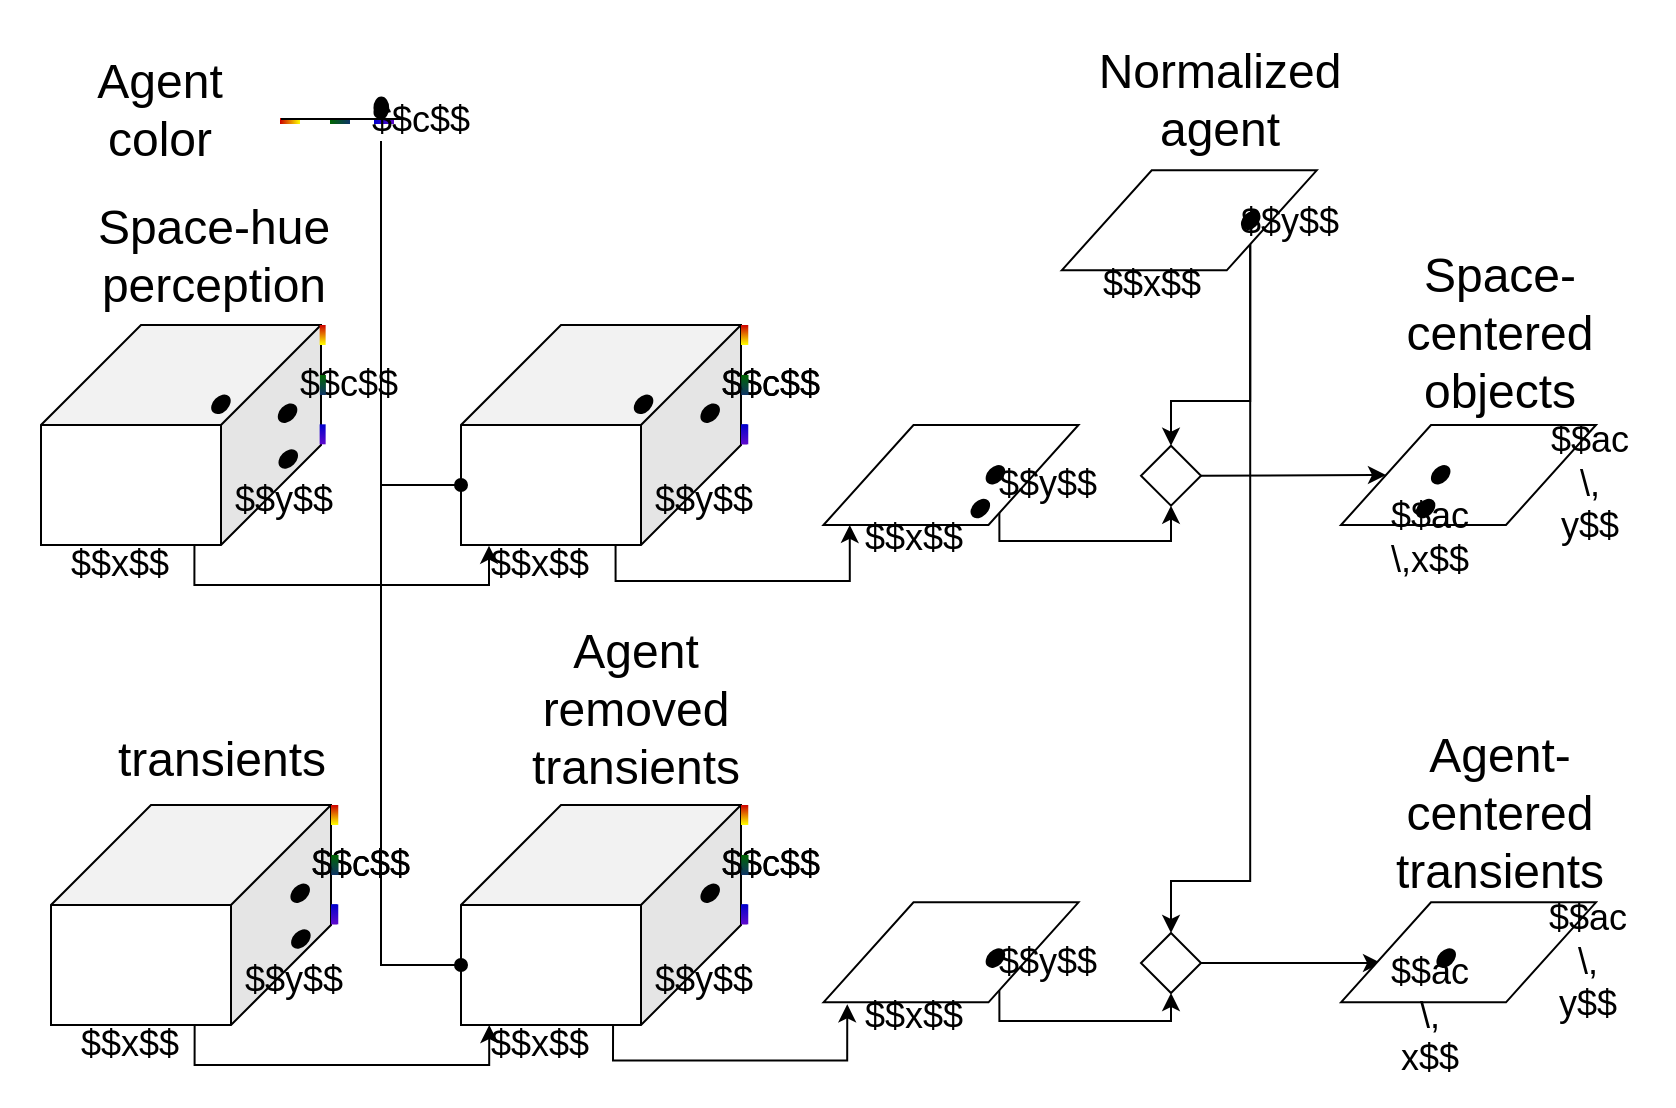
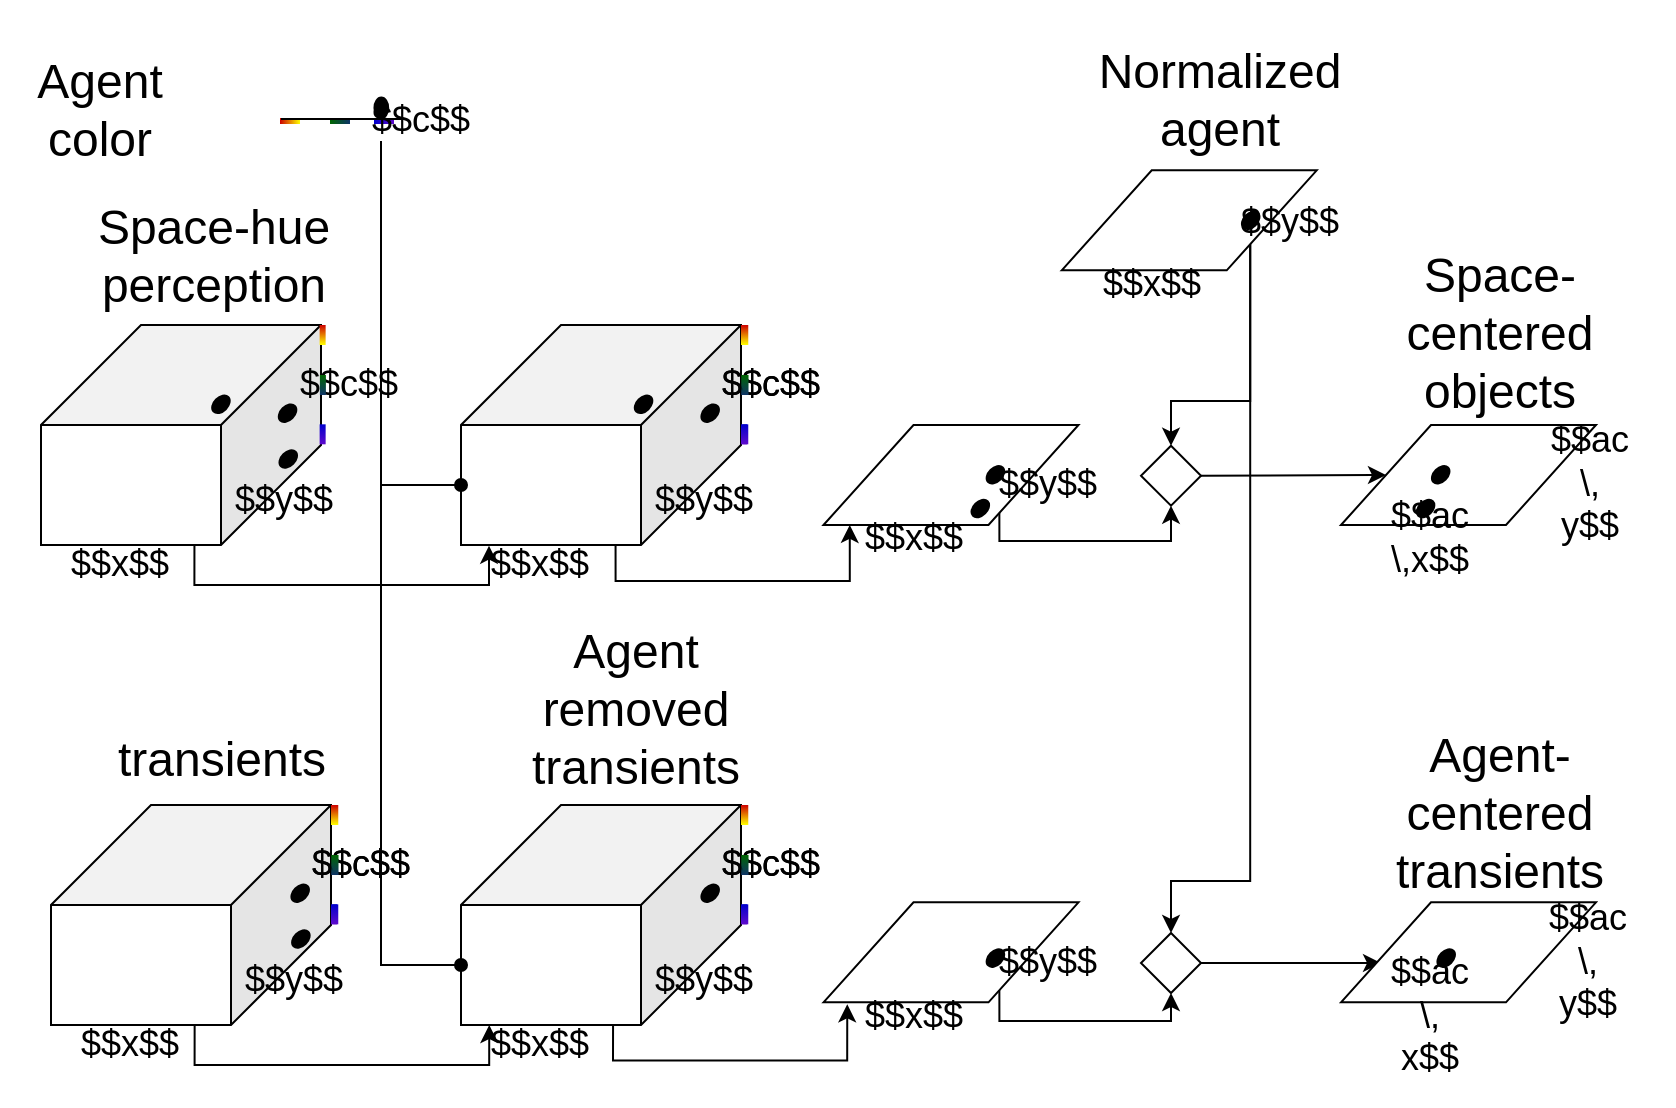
node "Agent color": moved (161, 111) -> (101, 111)
